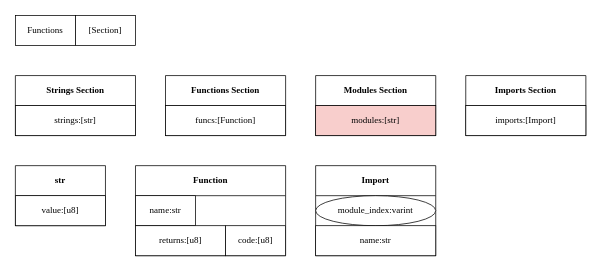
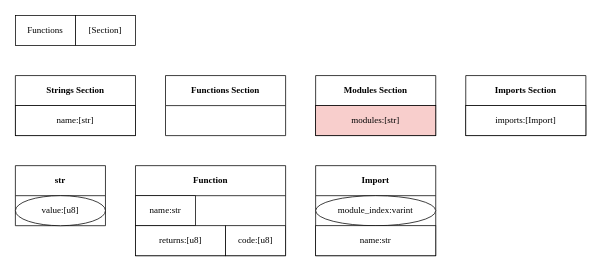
node "strings:[str]": label "strings:[str]" -> "name:[str]"
node "funcs:[Function]": removed
node "value:[u8]": shape rectangle -> ellipse
